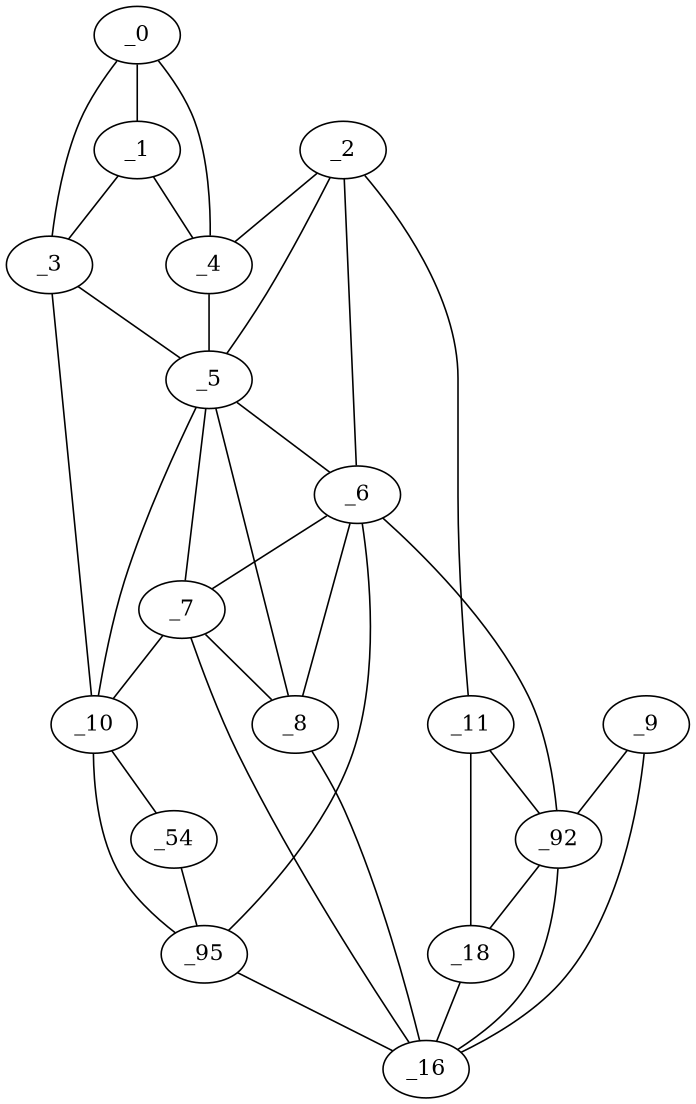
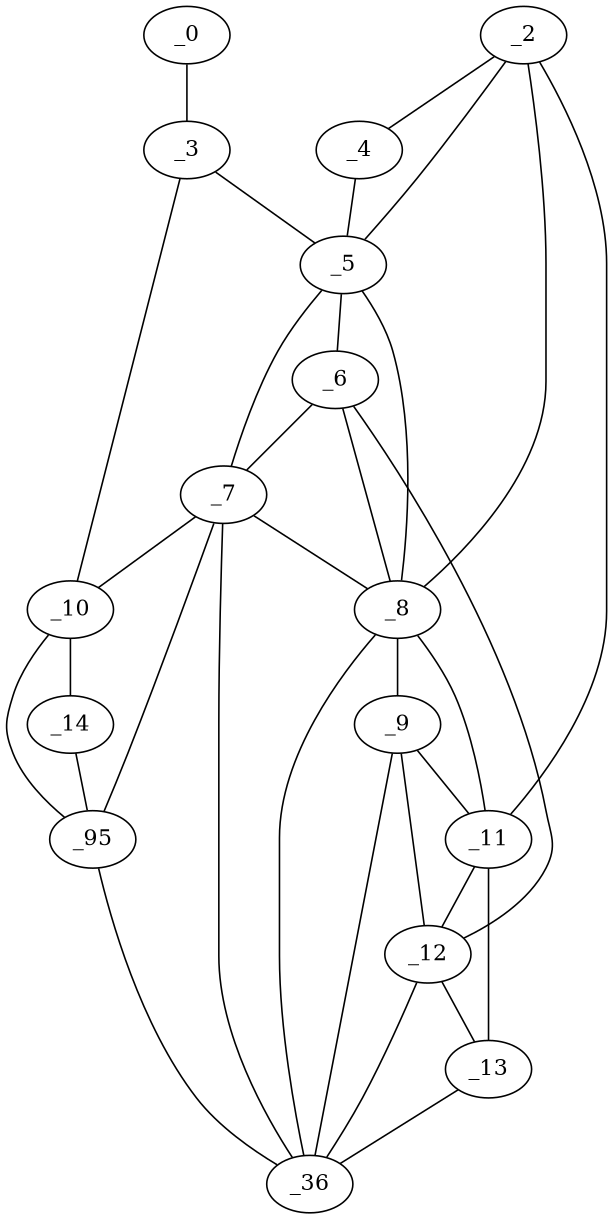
edge "_0" -- "_4": removed
node "_1": removed
edge "_2" -- "_6": now "_2" -- "_8"
edge "_5" -- "_10": removed
edge "_8" -- "_9": added
edge "_8" -- "_11": added
edge "_6" -- "_95": now "_7" -- "_95"
edge "_9" -- "_11": added
node "_54": label "_54" -> "_14"
node "_92": label "_92" -> "_12"
node "_18": label "_18" -> "_13"
node "_16": label "_16" -> "_36"
